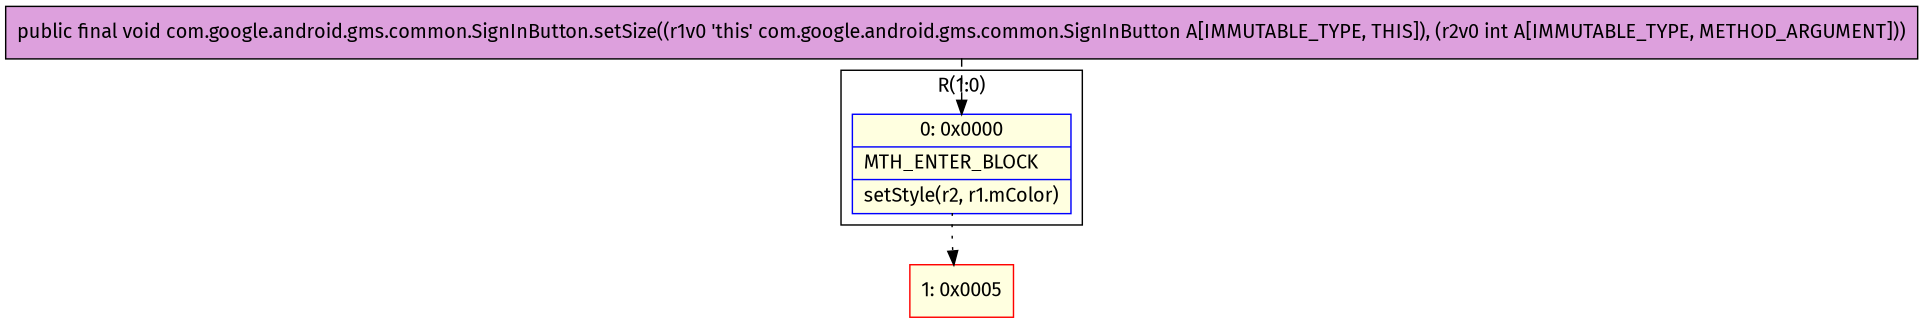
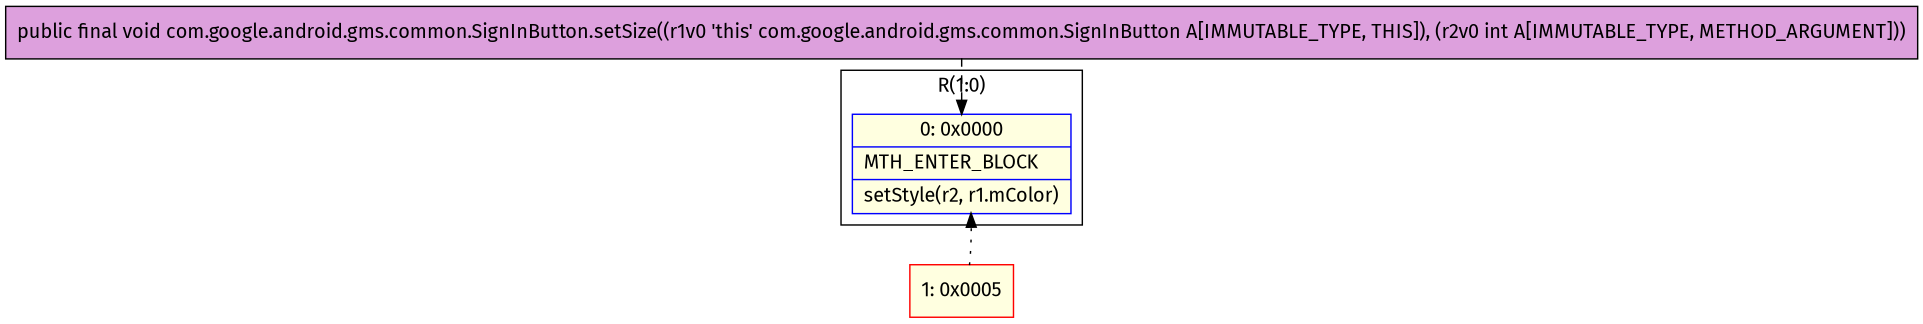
edge "0: 0x0000" -> "1: 0x0005": reversed
